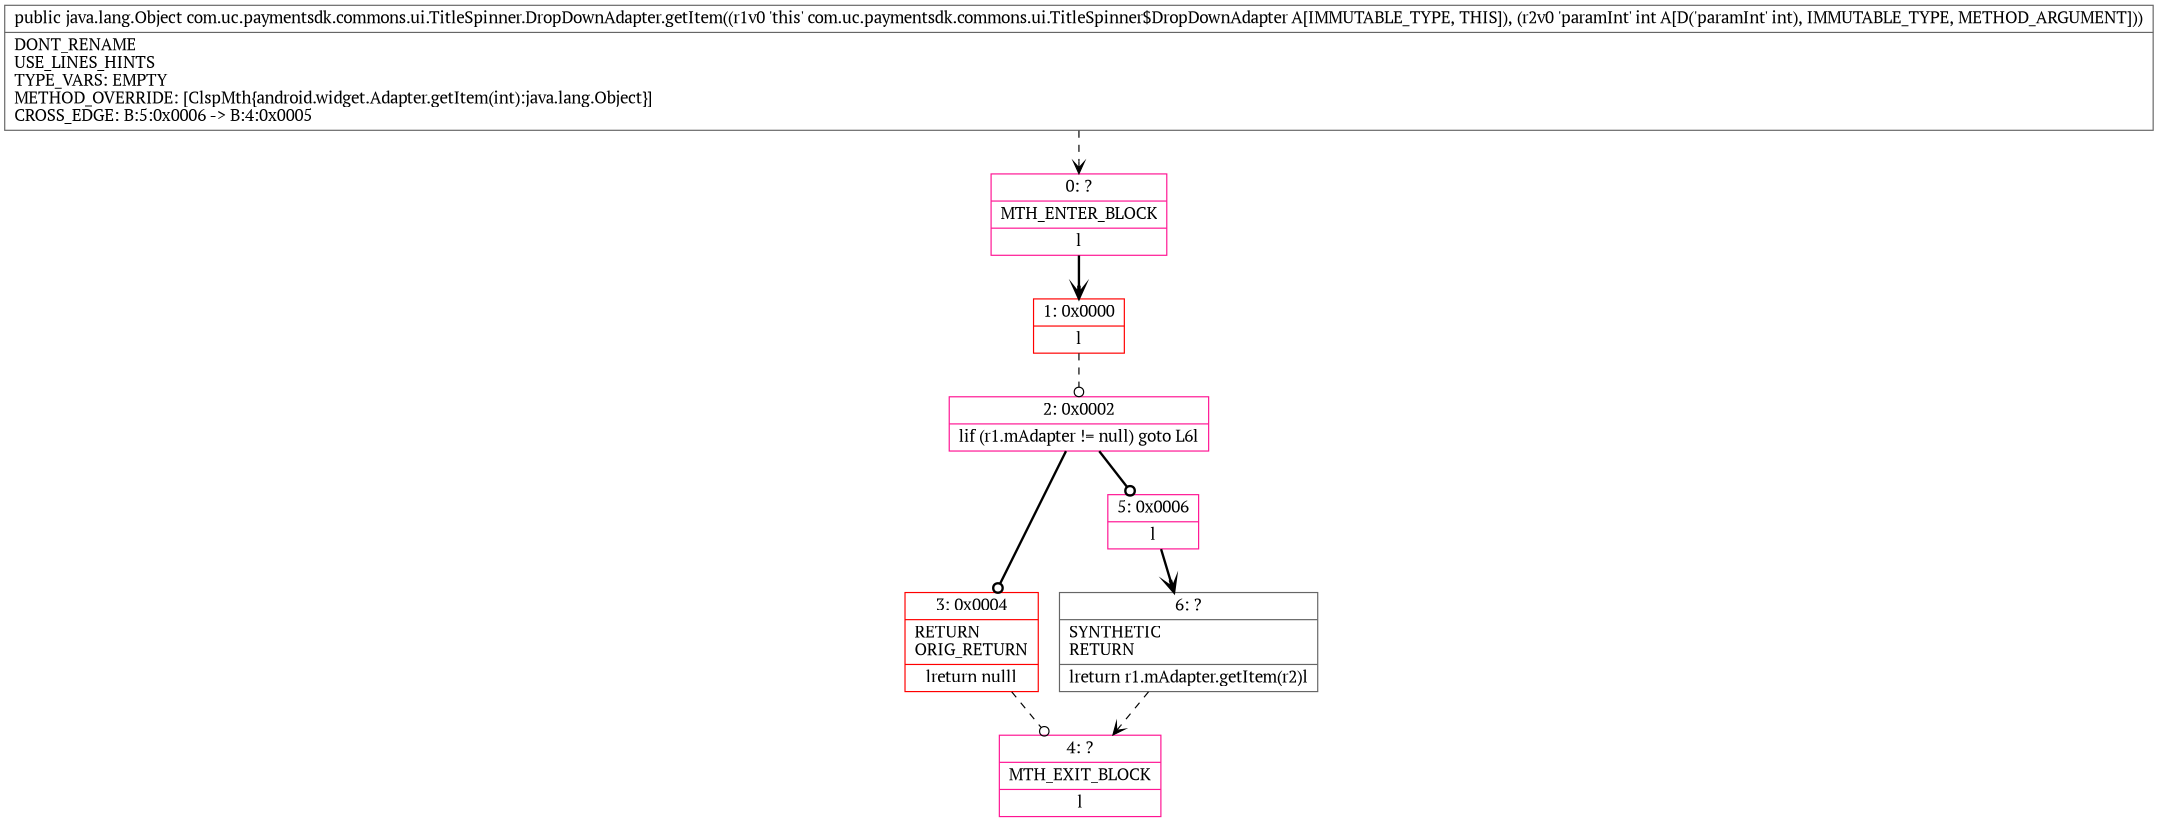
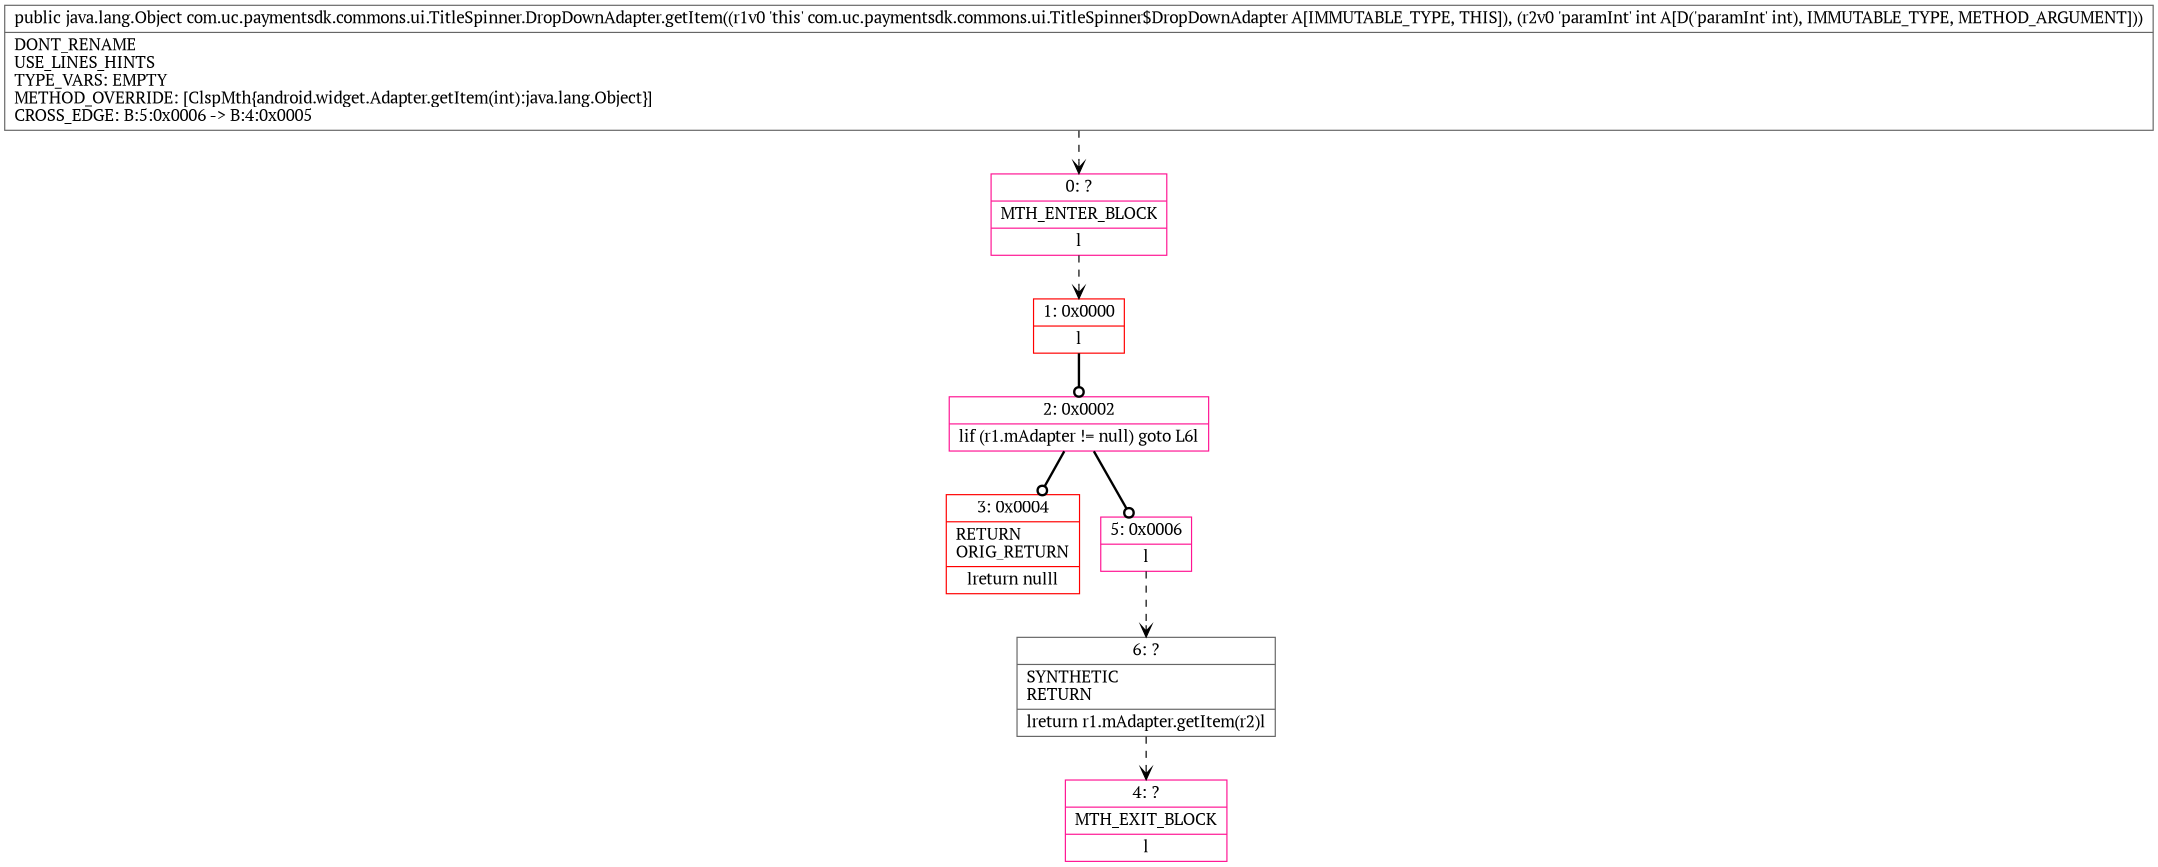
edge "0: ?" -> "1: 0x0000": style bold -> dashed
edge "1: 0x0000" -> "2: 0x0002": style dashed -> bold
edge "5: 0x0006" -> "6: ?": style bold -> dashed
edge "3: 0x0004" -> "4: ?": removed
